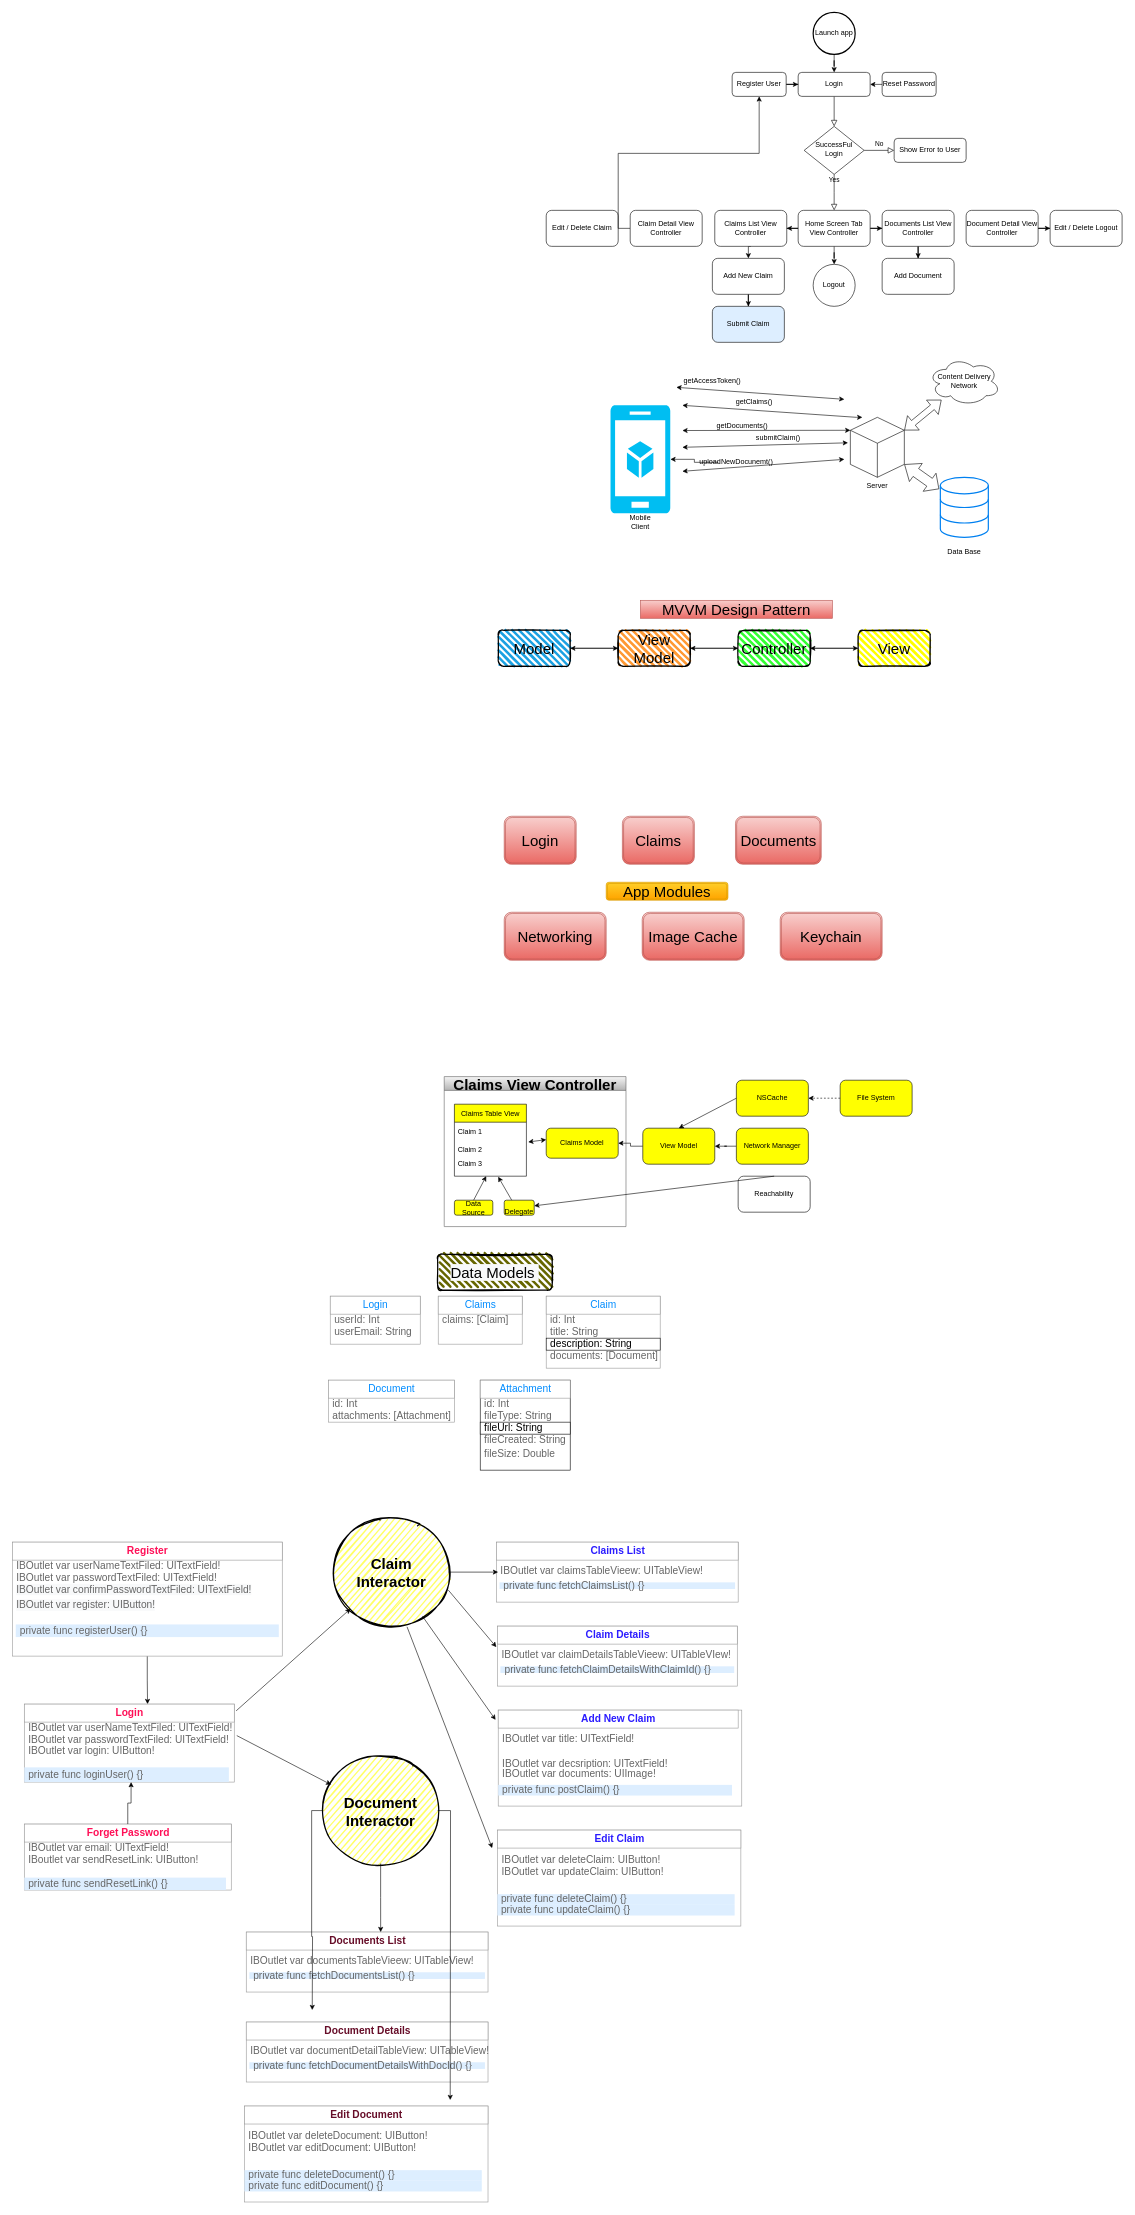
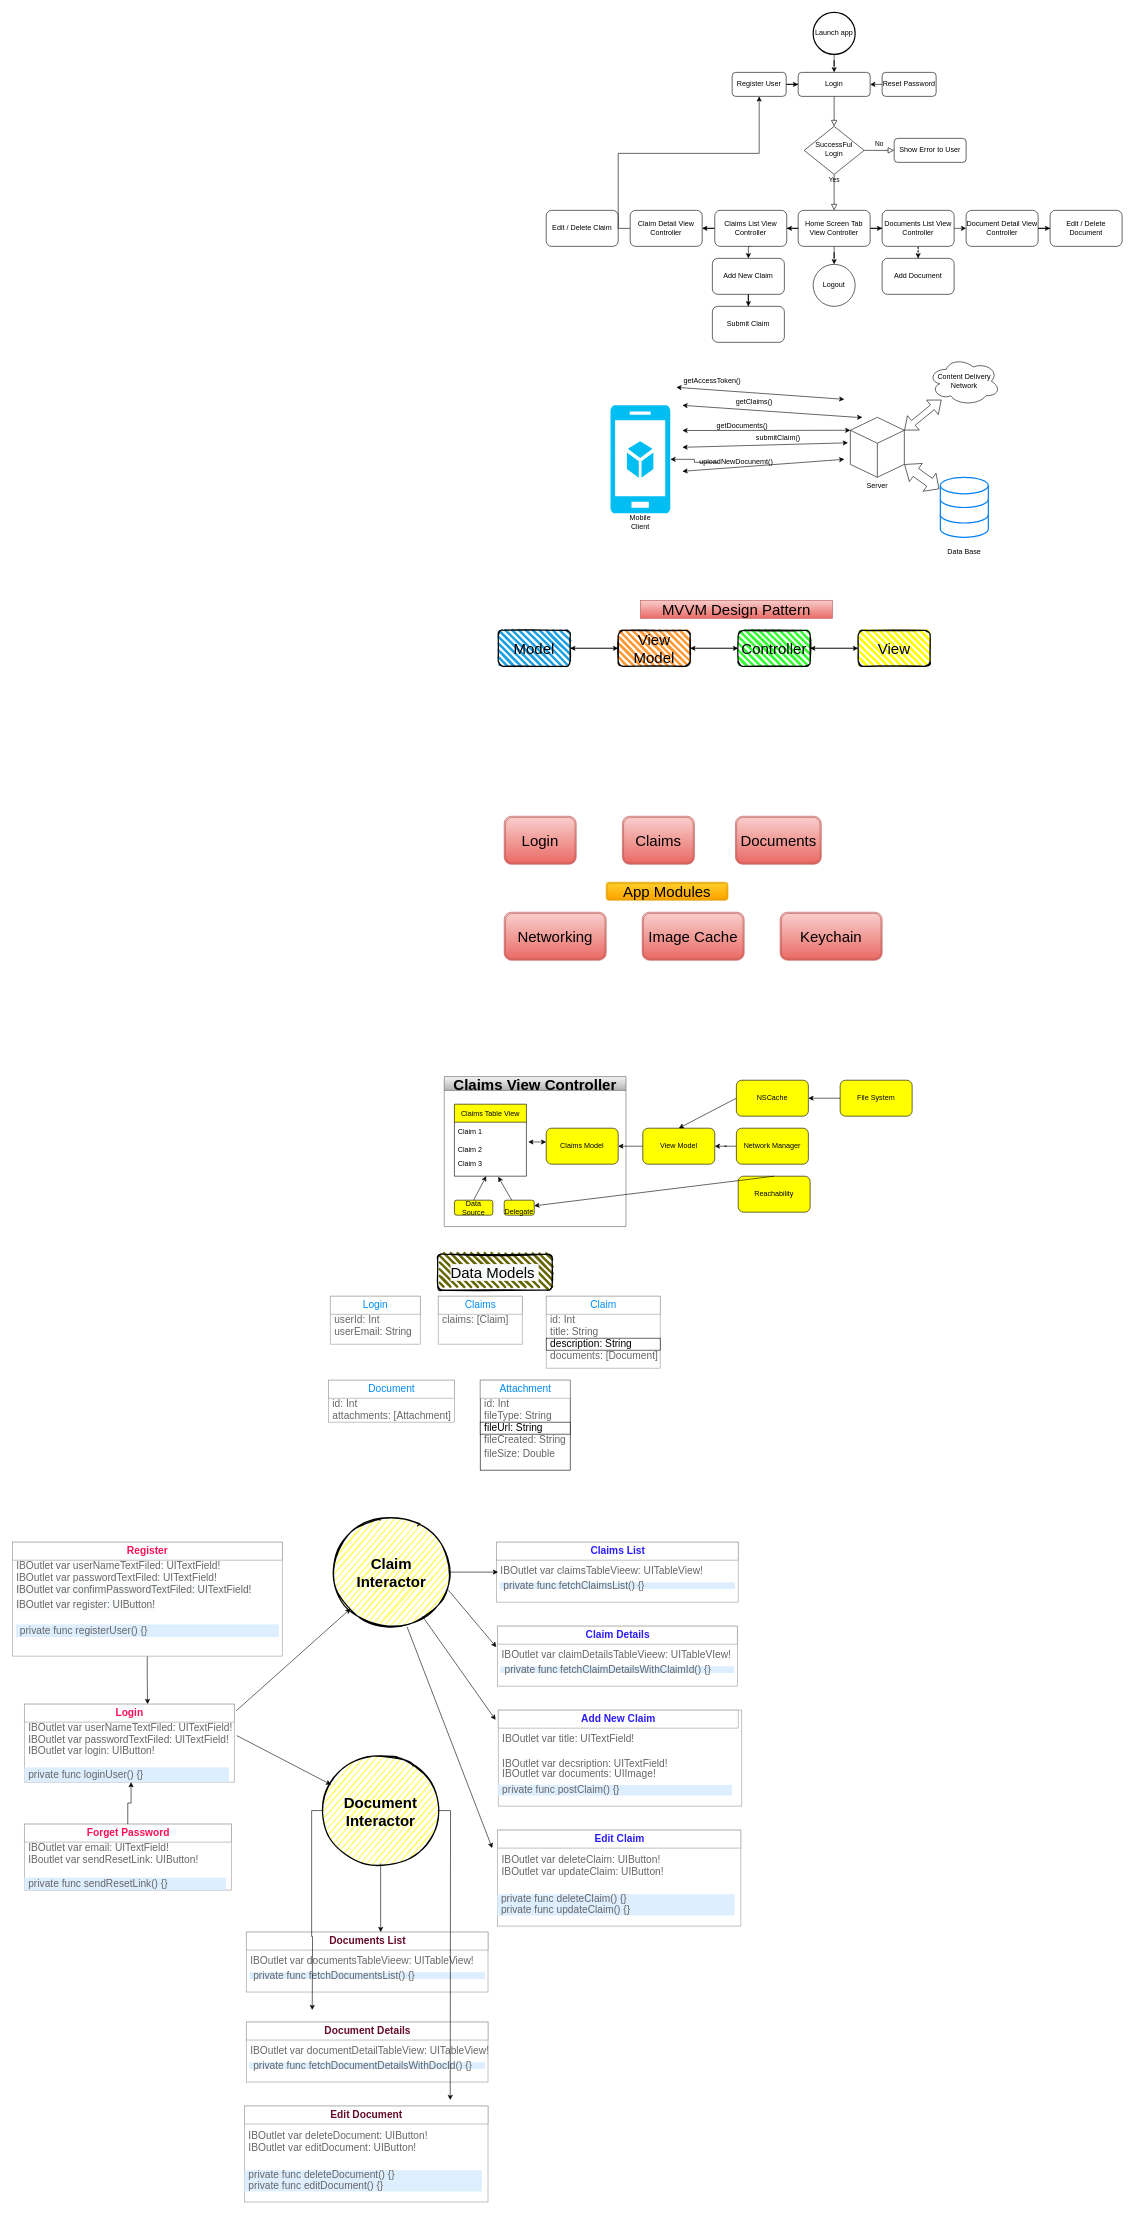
edge "Claims List View Controller" -> "Claim Detail View Controller": added
edge "Documents List View Controller" -> "Document Detail View Controller": added
node "Edit / Delete Logout": label "Edit / Delete Logout" -> "Edit / Delete Document"
edge "Documents List View Controller" -> "Add Document": style solid -> dashed
node "Submit Claim": fillcolor #ddeeff -> #ffffff
edge "File System" -> "NSCache": style dashed -> solid
node "Claims Model": size 72x30 -> 72x36
node "Reachability": fillcolor #ffffff -> #ffff00
